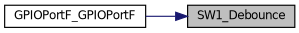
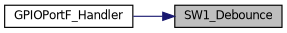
node "GPIOPortF_GPIOPortF": label "GPIOPortF_GPIOPortF" -> "GPIOPortF_Handler"
